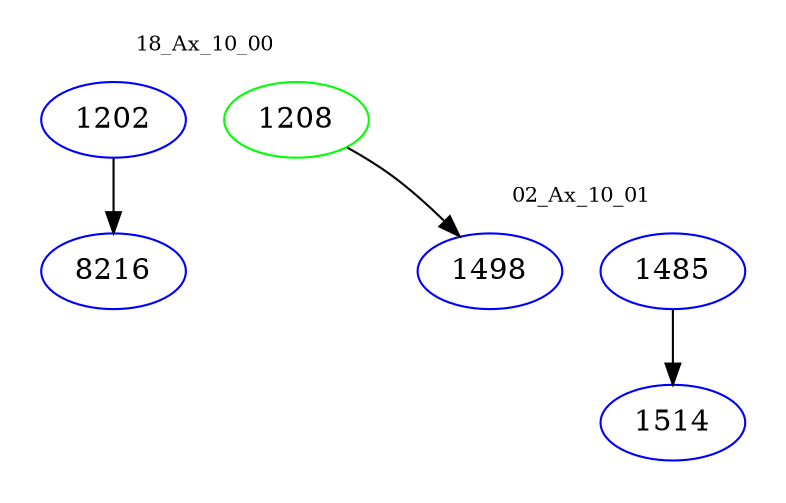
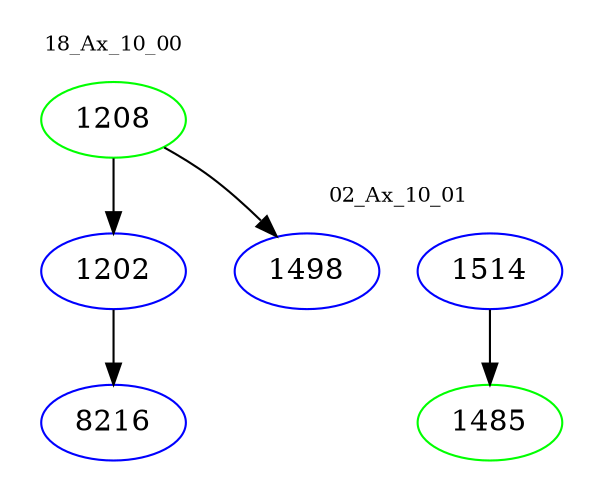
edge "1208" -> "1202": added
node "1485": color blue -> green
edge "1485" -> "1514": reversed
